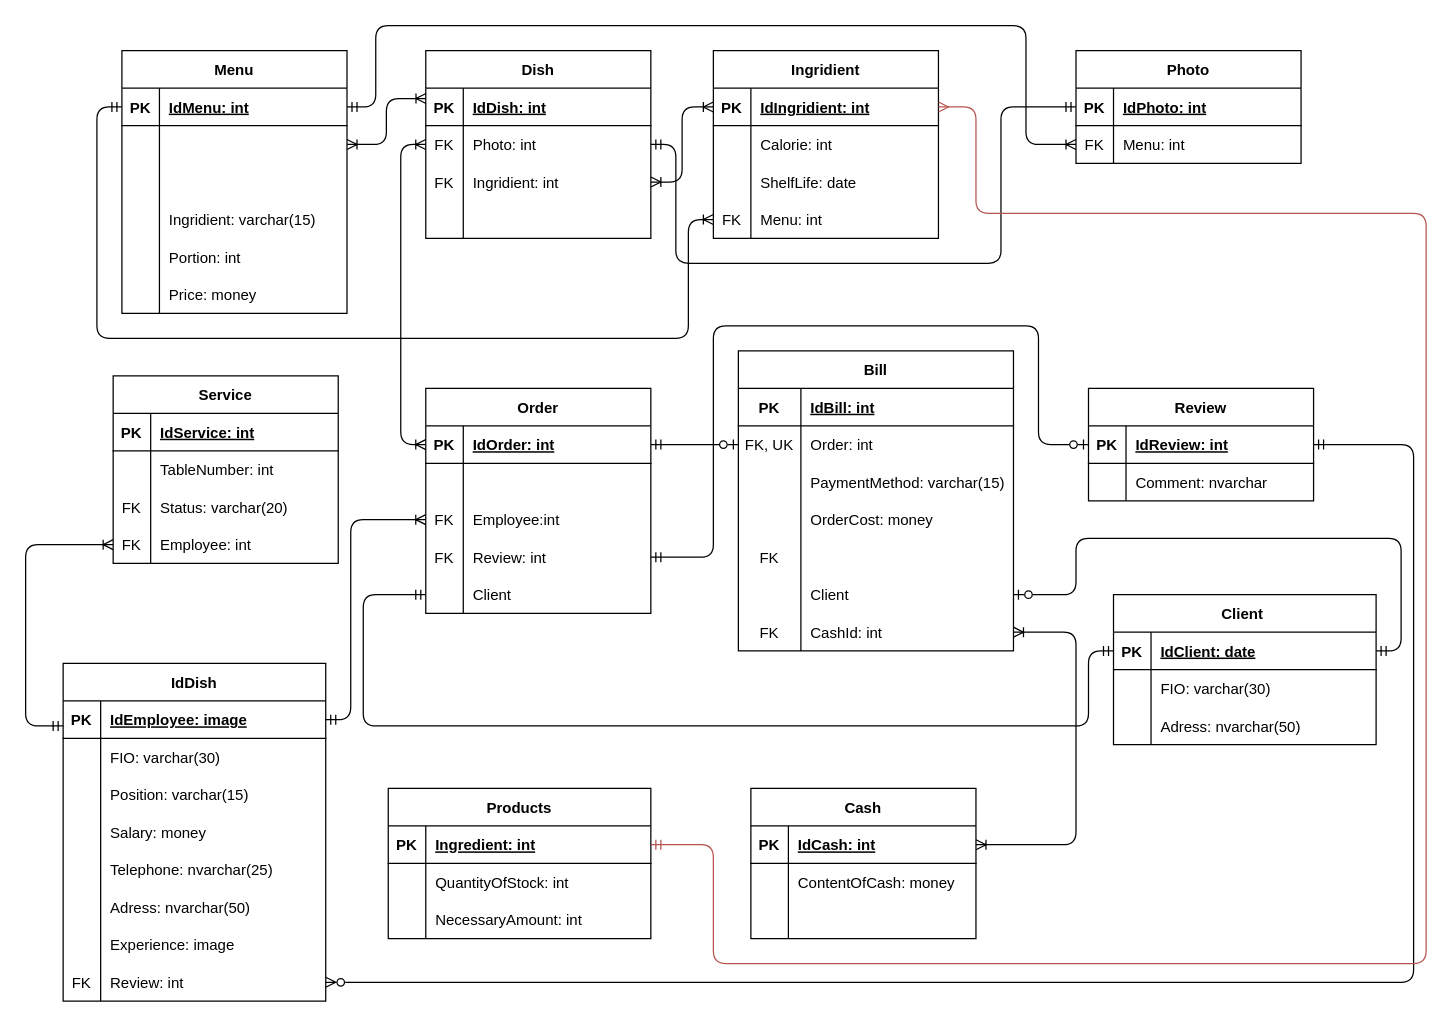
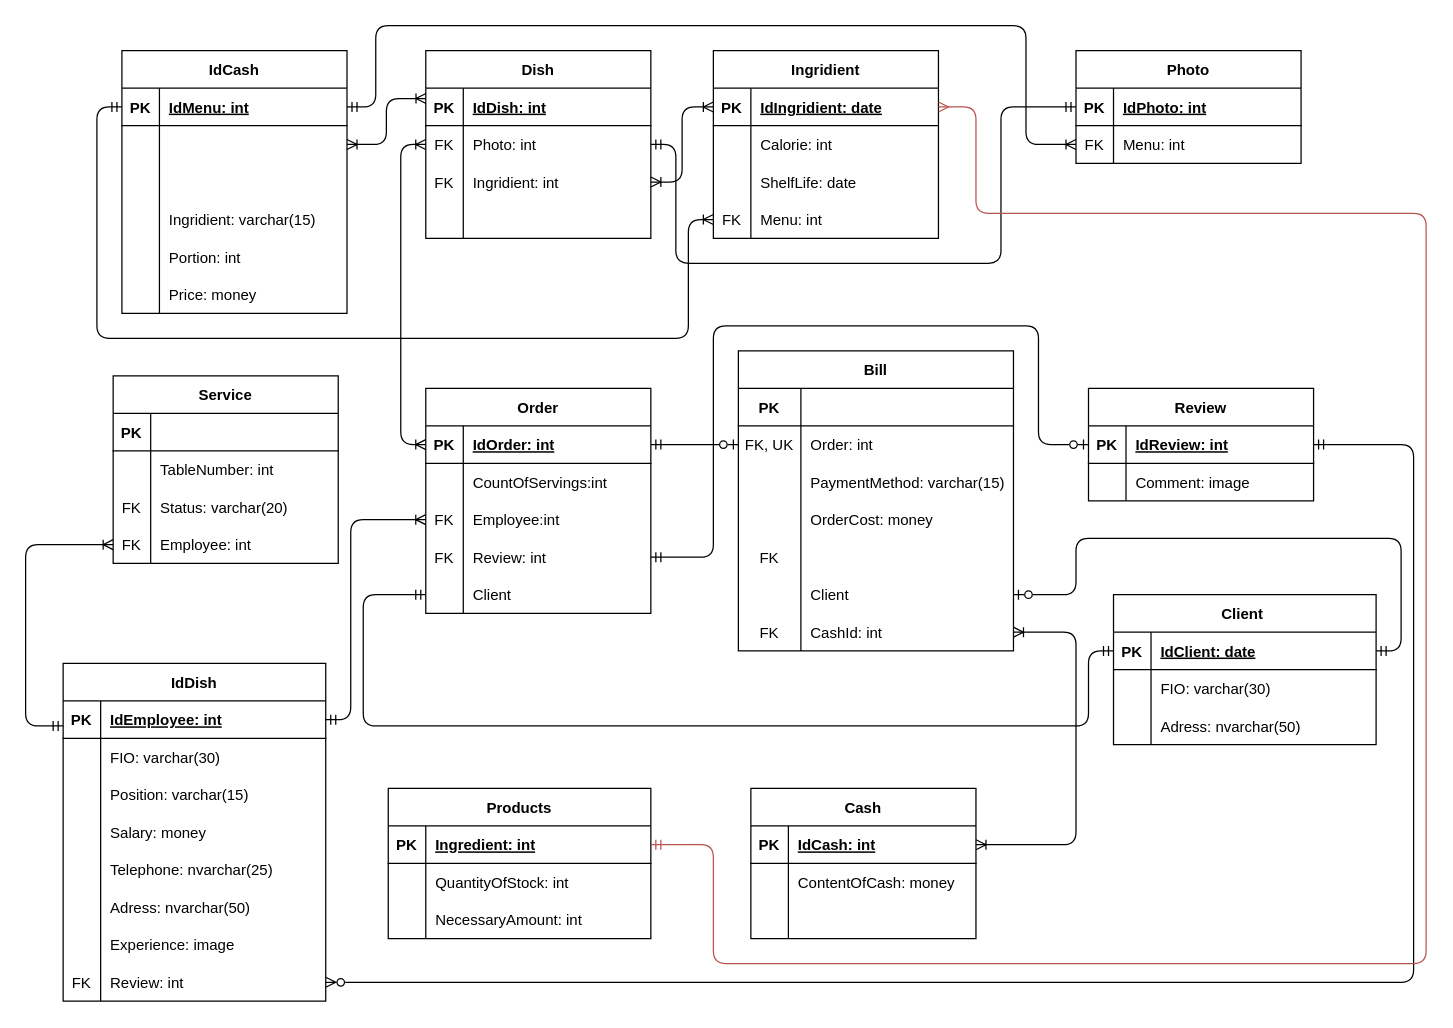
node "Menu": label "Menu" -> "IdCash"
node "IdIngridient: int": label "IdIngridient: int" -> "IdIngridient: date"
node "IdBill: int": removed
node "IdService: int": removed
node "CountOfServings:int": added
node "Comment: nvarchar": label "Comment: nvarchar" -> "Comment: image"
node "IdEmployee: image": label "IdEmployee: image" -> "IdEmployee: int"
